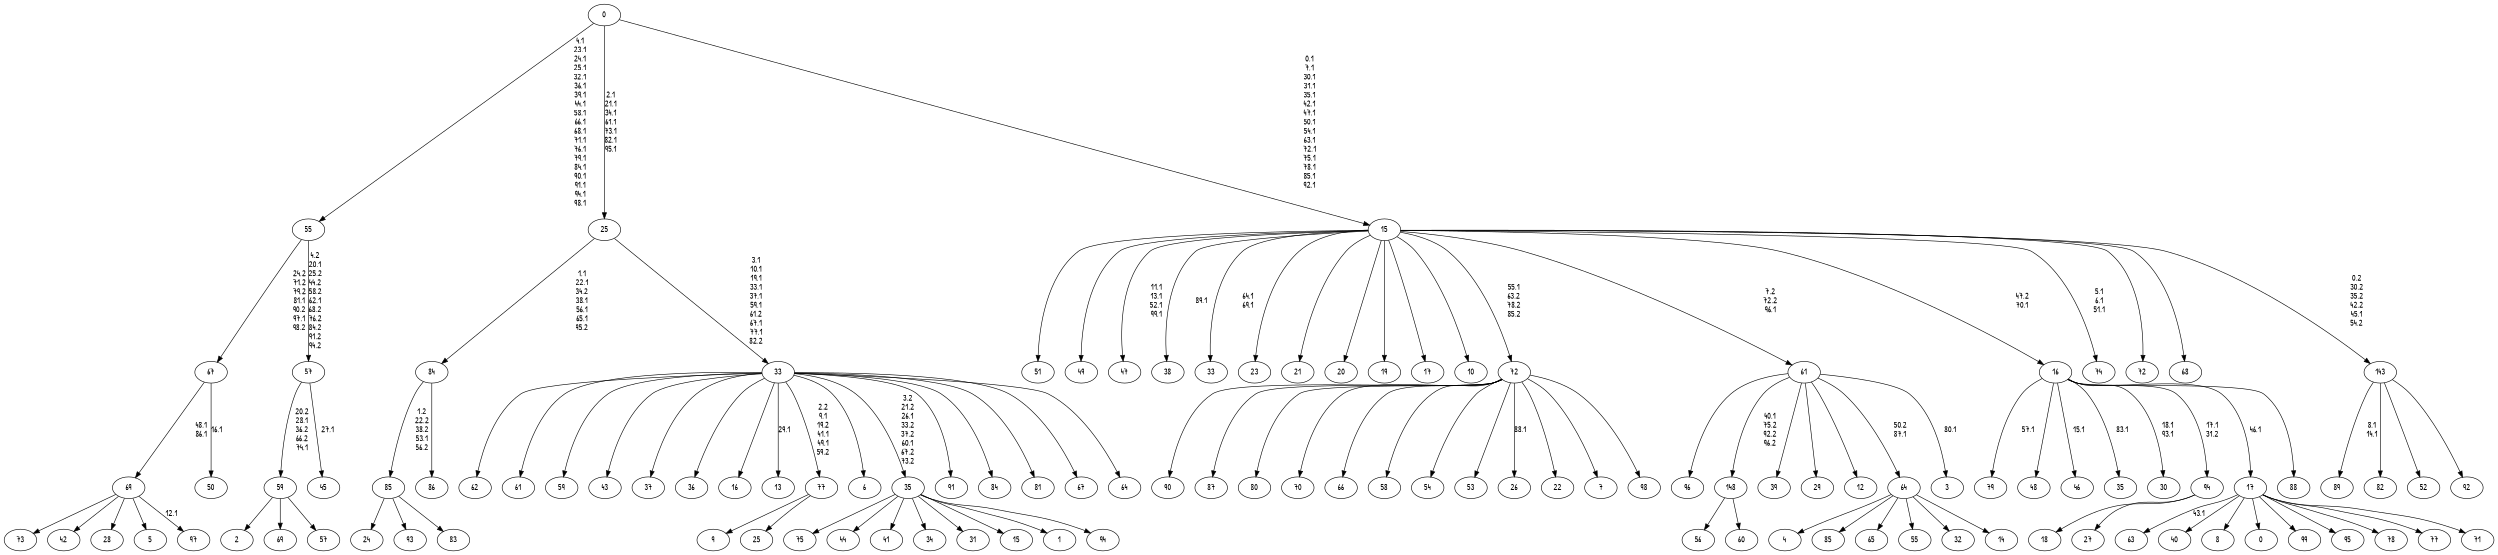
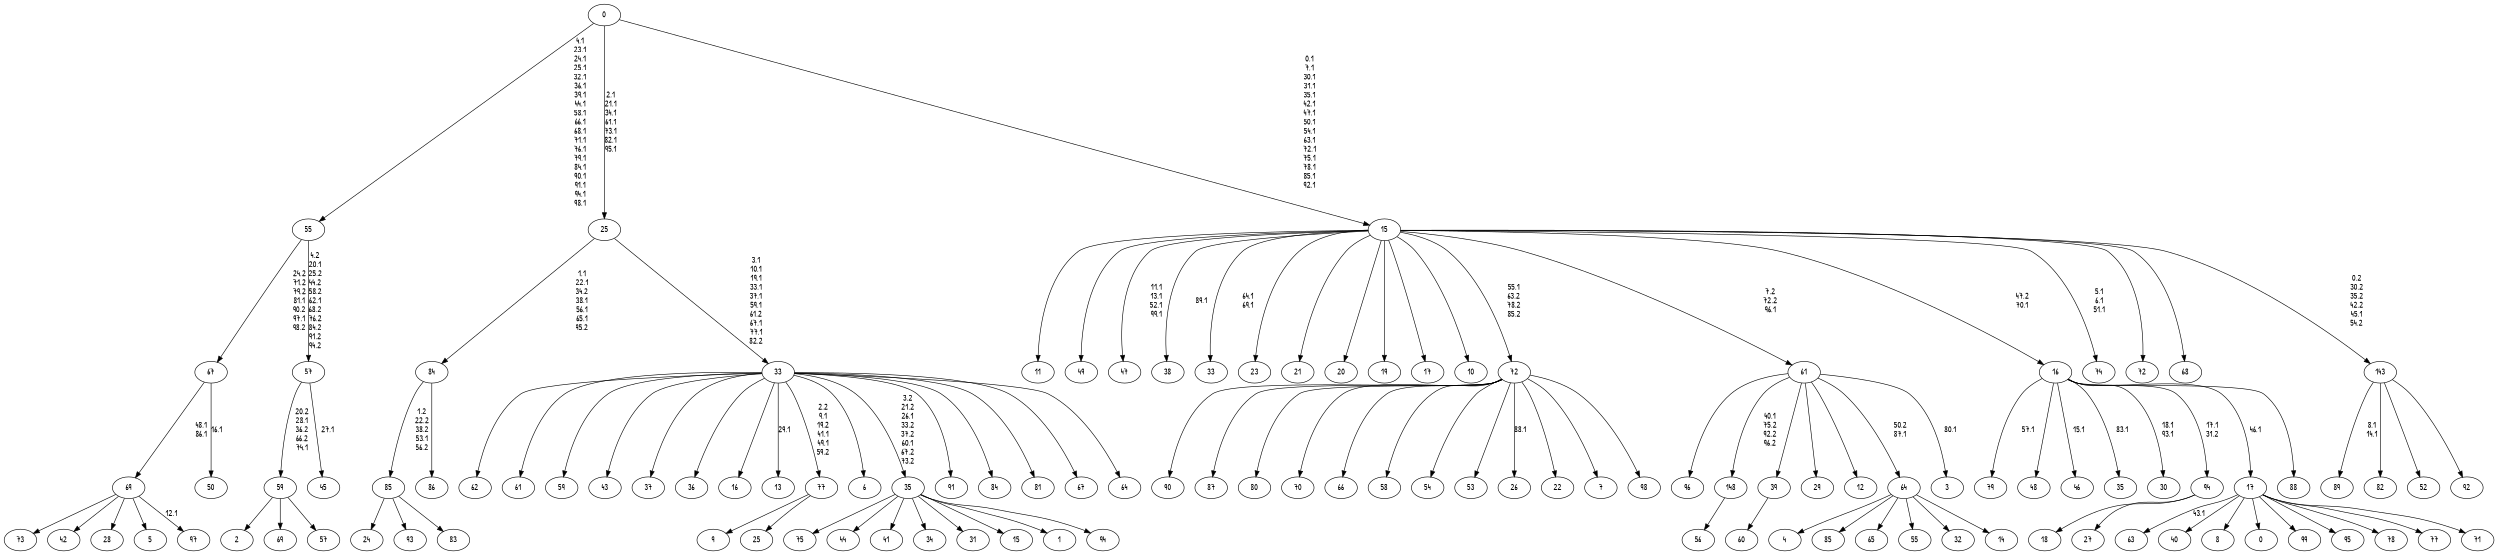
node "51": label "51" -> "11"
edge "148" -> "60": now "39" -> "60"
